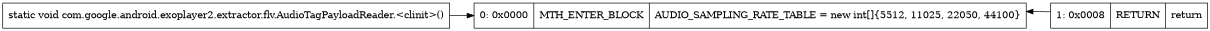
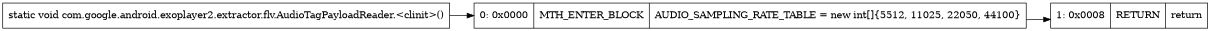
edge "1: 0x0008" -> "0: 0x0000": reversed
